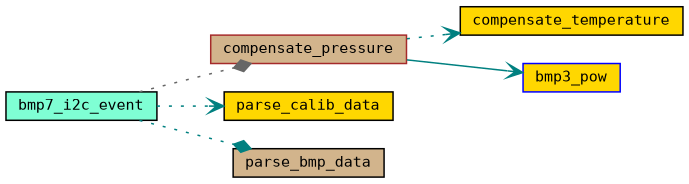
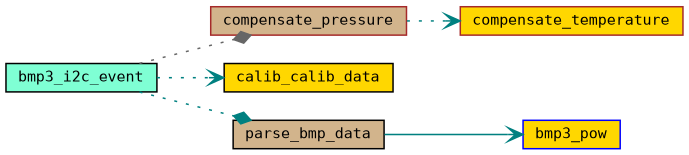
node "compensate_temperature": color black -> brown
edge "compensate_pressure" -> "bmp3_pow": now "parse_bmp_data" -> "bmp3_pow"
node "bmp7_i2c_event": label "bmp7_i2c_event" -> "bmp3_i2c_event"
node "parse_calib_data": label "parse_calib_data" -> "calib_calib_data"
